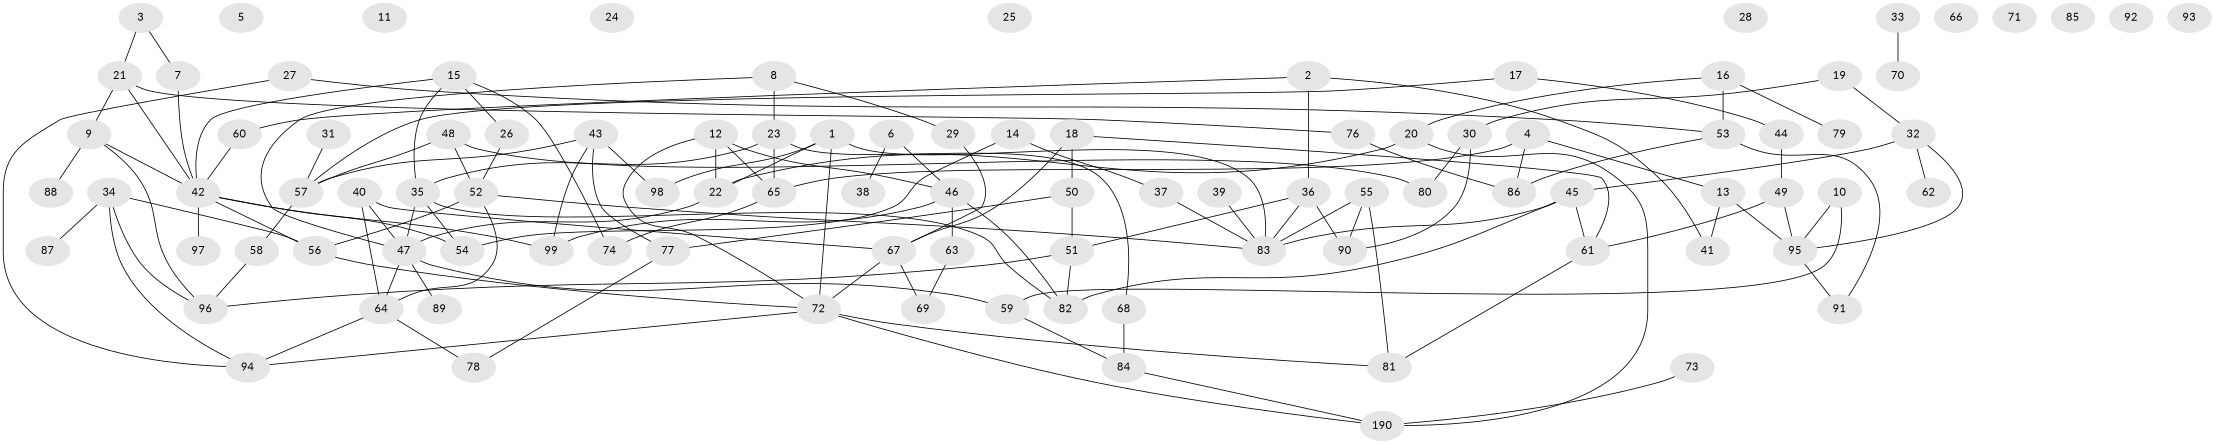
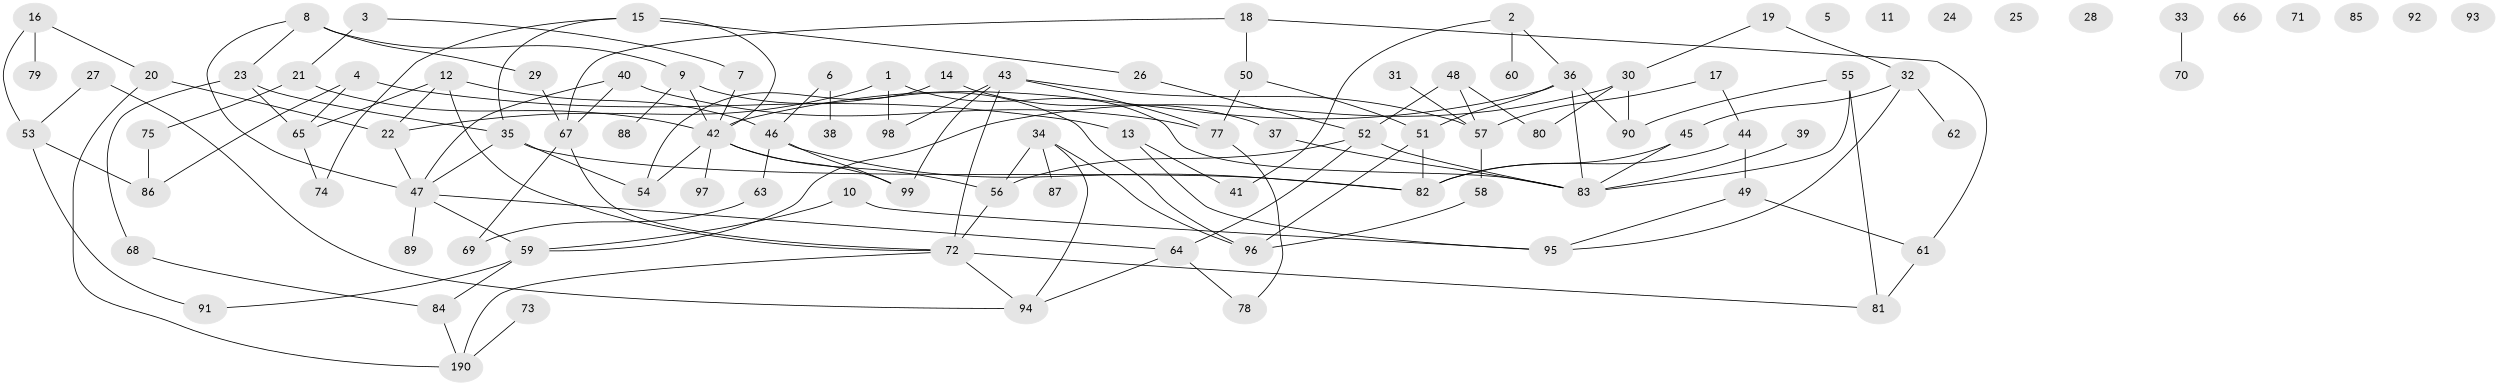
edge "21" -- "9": now "8" -- "9"
edge "30" -- "59": added
node "76": label "76" -> "75"
edge "60" -- "42": now "36" -- "42"
edge "44" -- "82": added
edge "1" -- "72": now "43" -- "72"
edge "45" -- "61": removed
edge "40" -- "64": now "40" -- "77"
edge "95" -- "91": now "59" -- "91"
